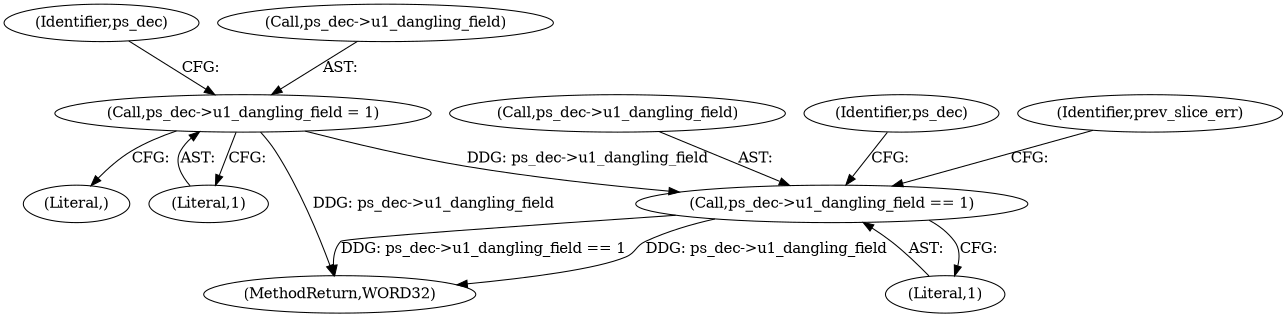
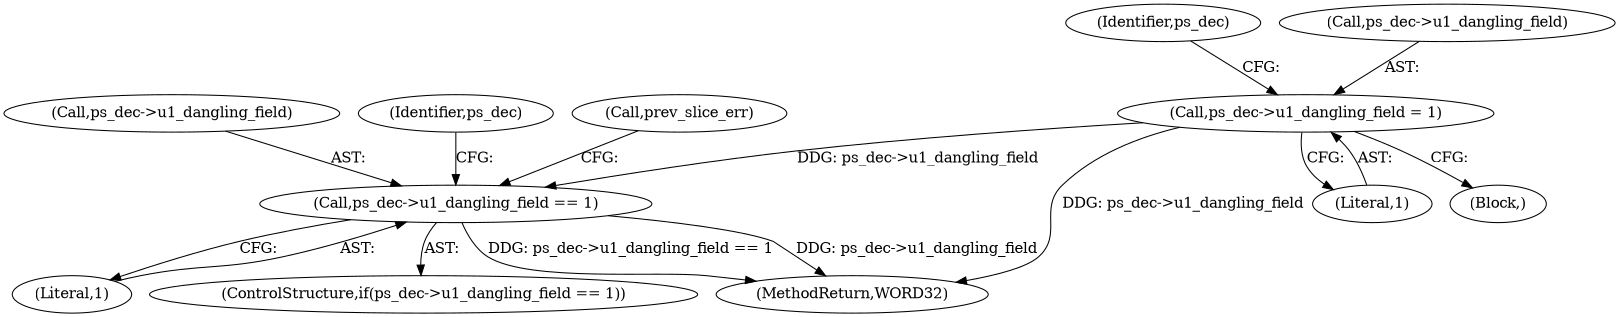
node "(Identifier,prev_slice_err)": label "(Identifier,prev_slice_err)" -> "(Call,prev_slice_err)"
node "(Literal,)": label "(Literal,)" -> "(Block,)"
node "(ControlStructure,if(ps_dec->u1_dangling_field == 1))": added
